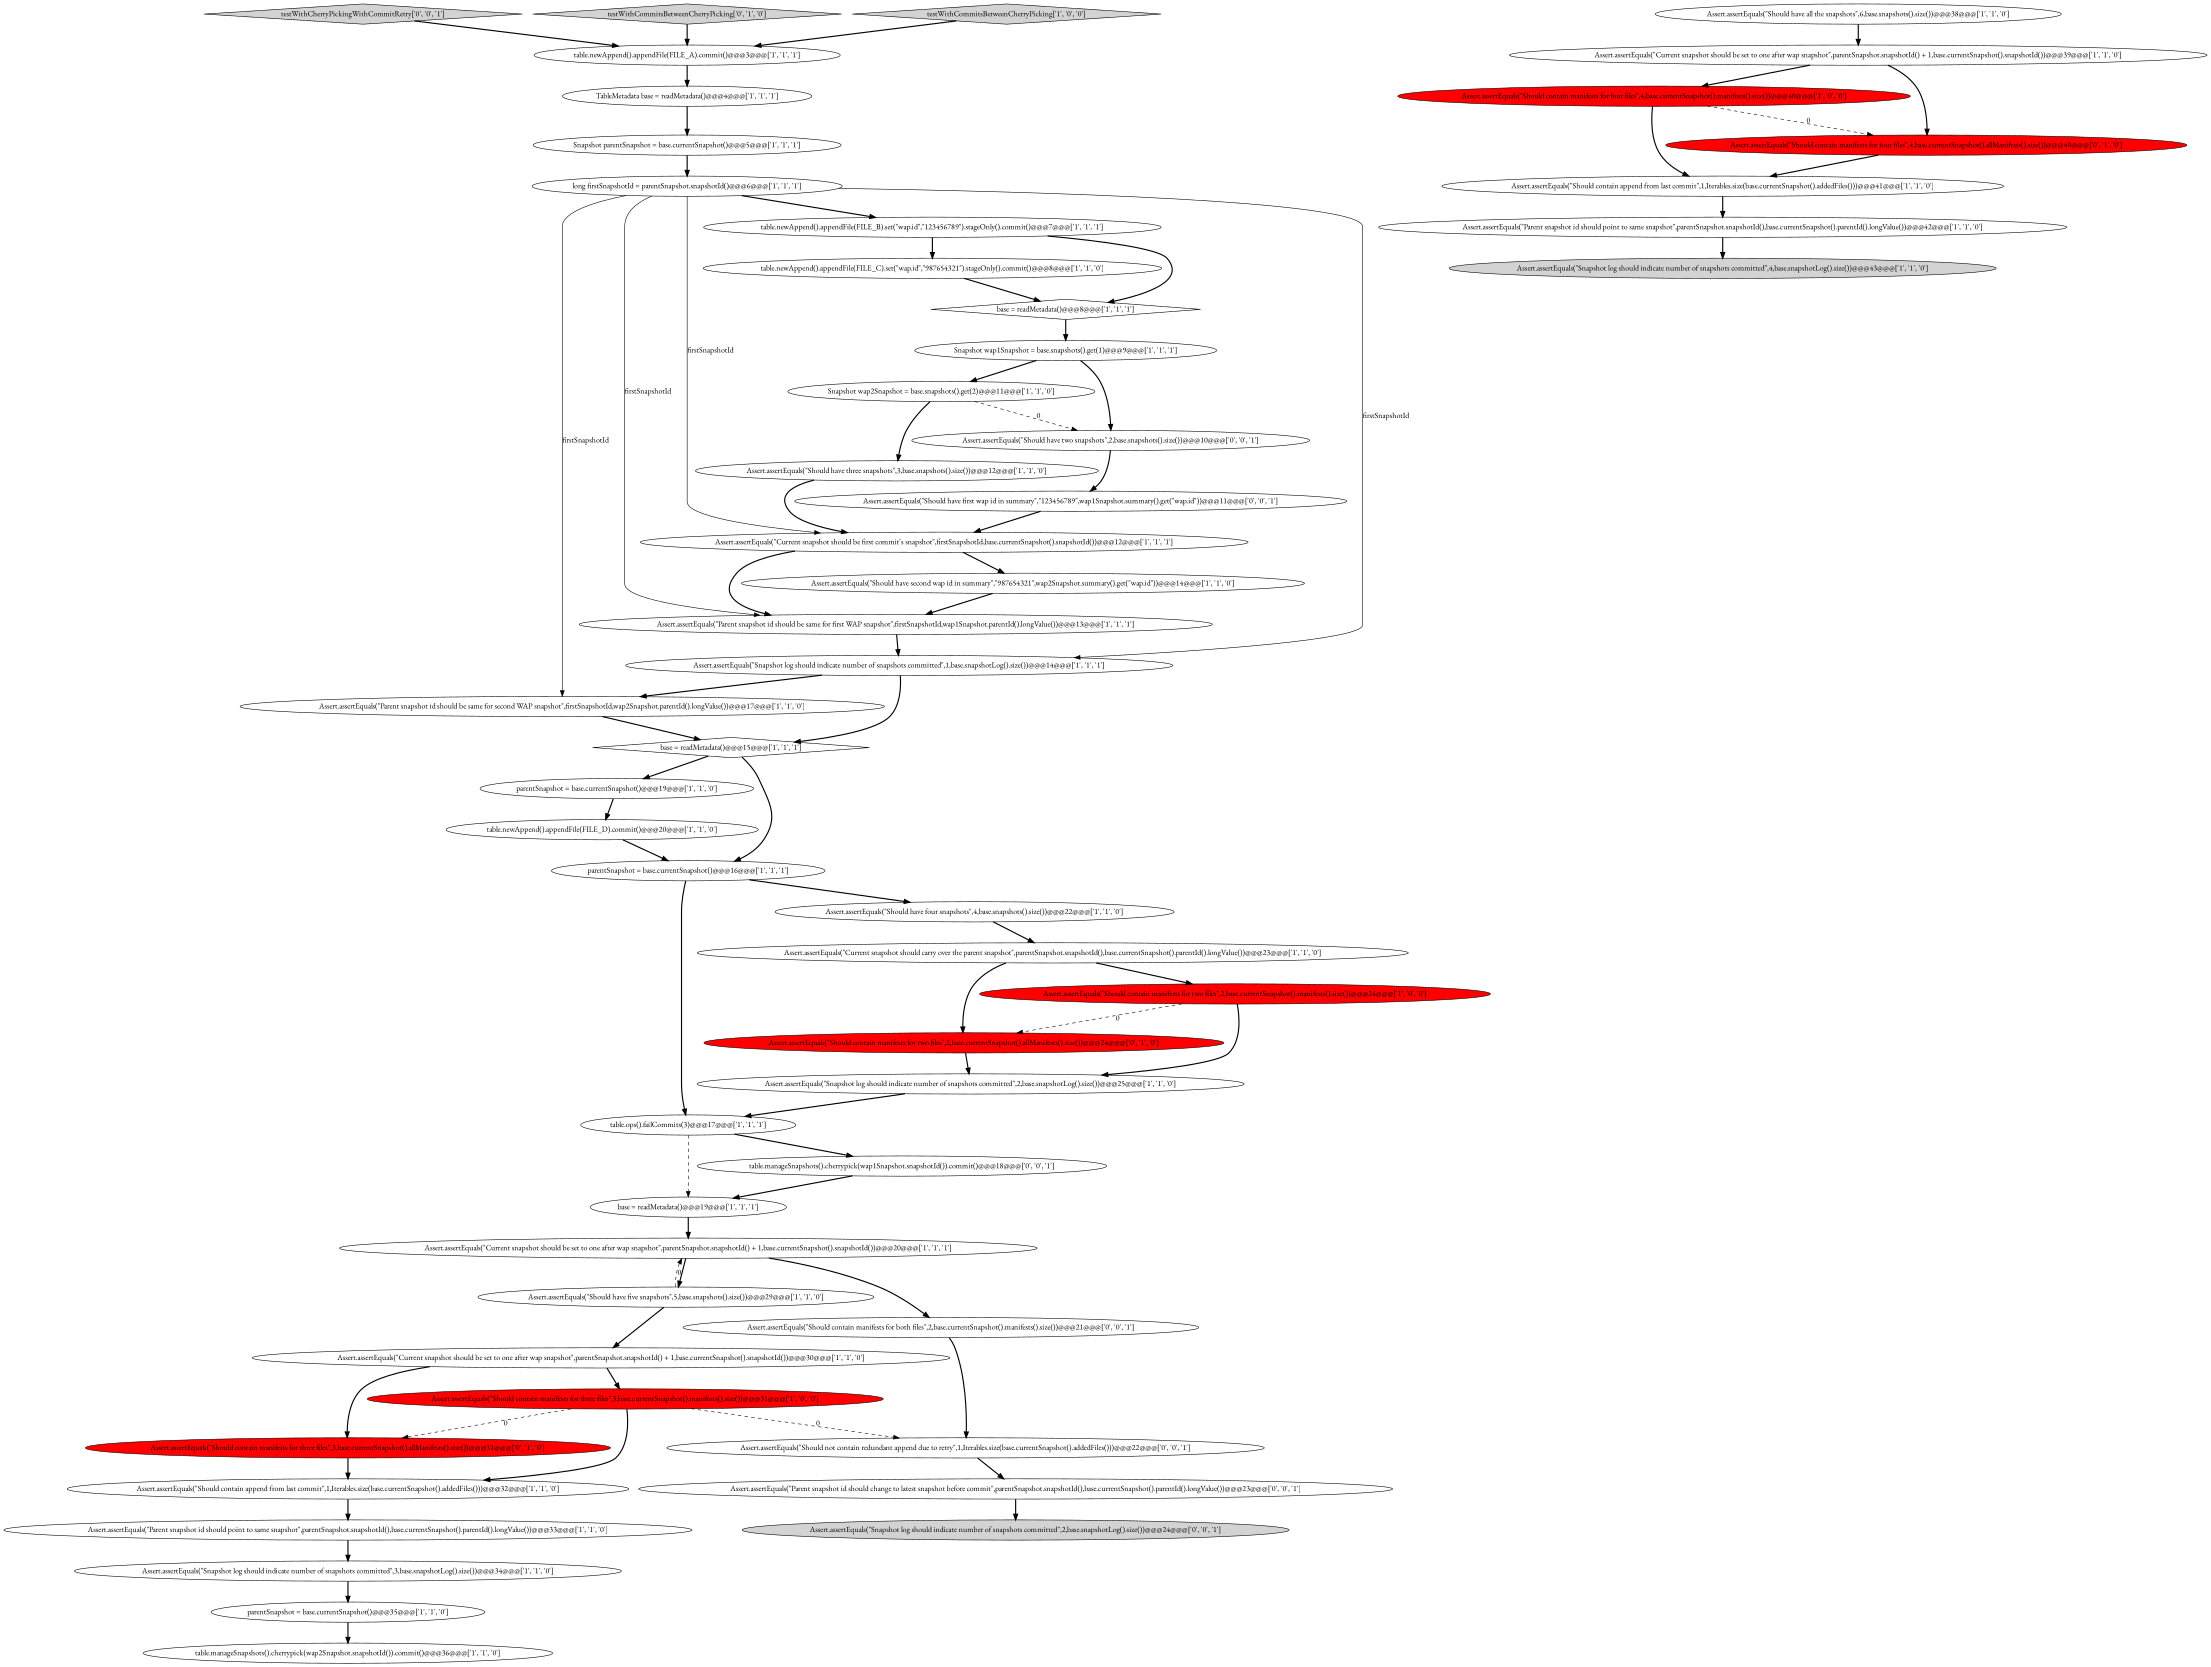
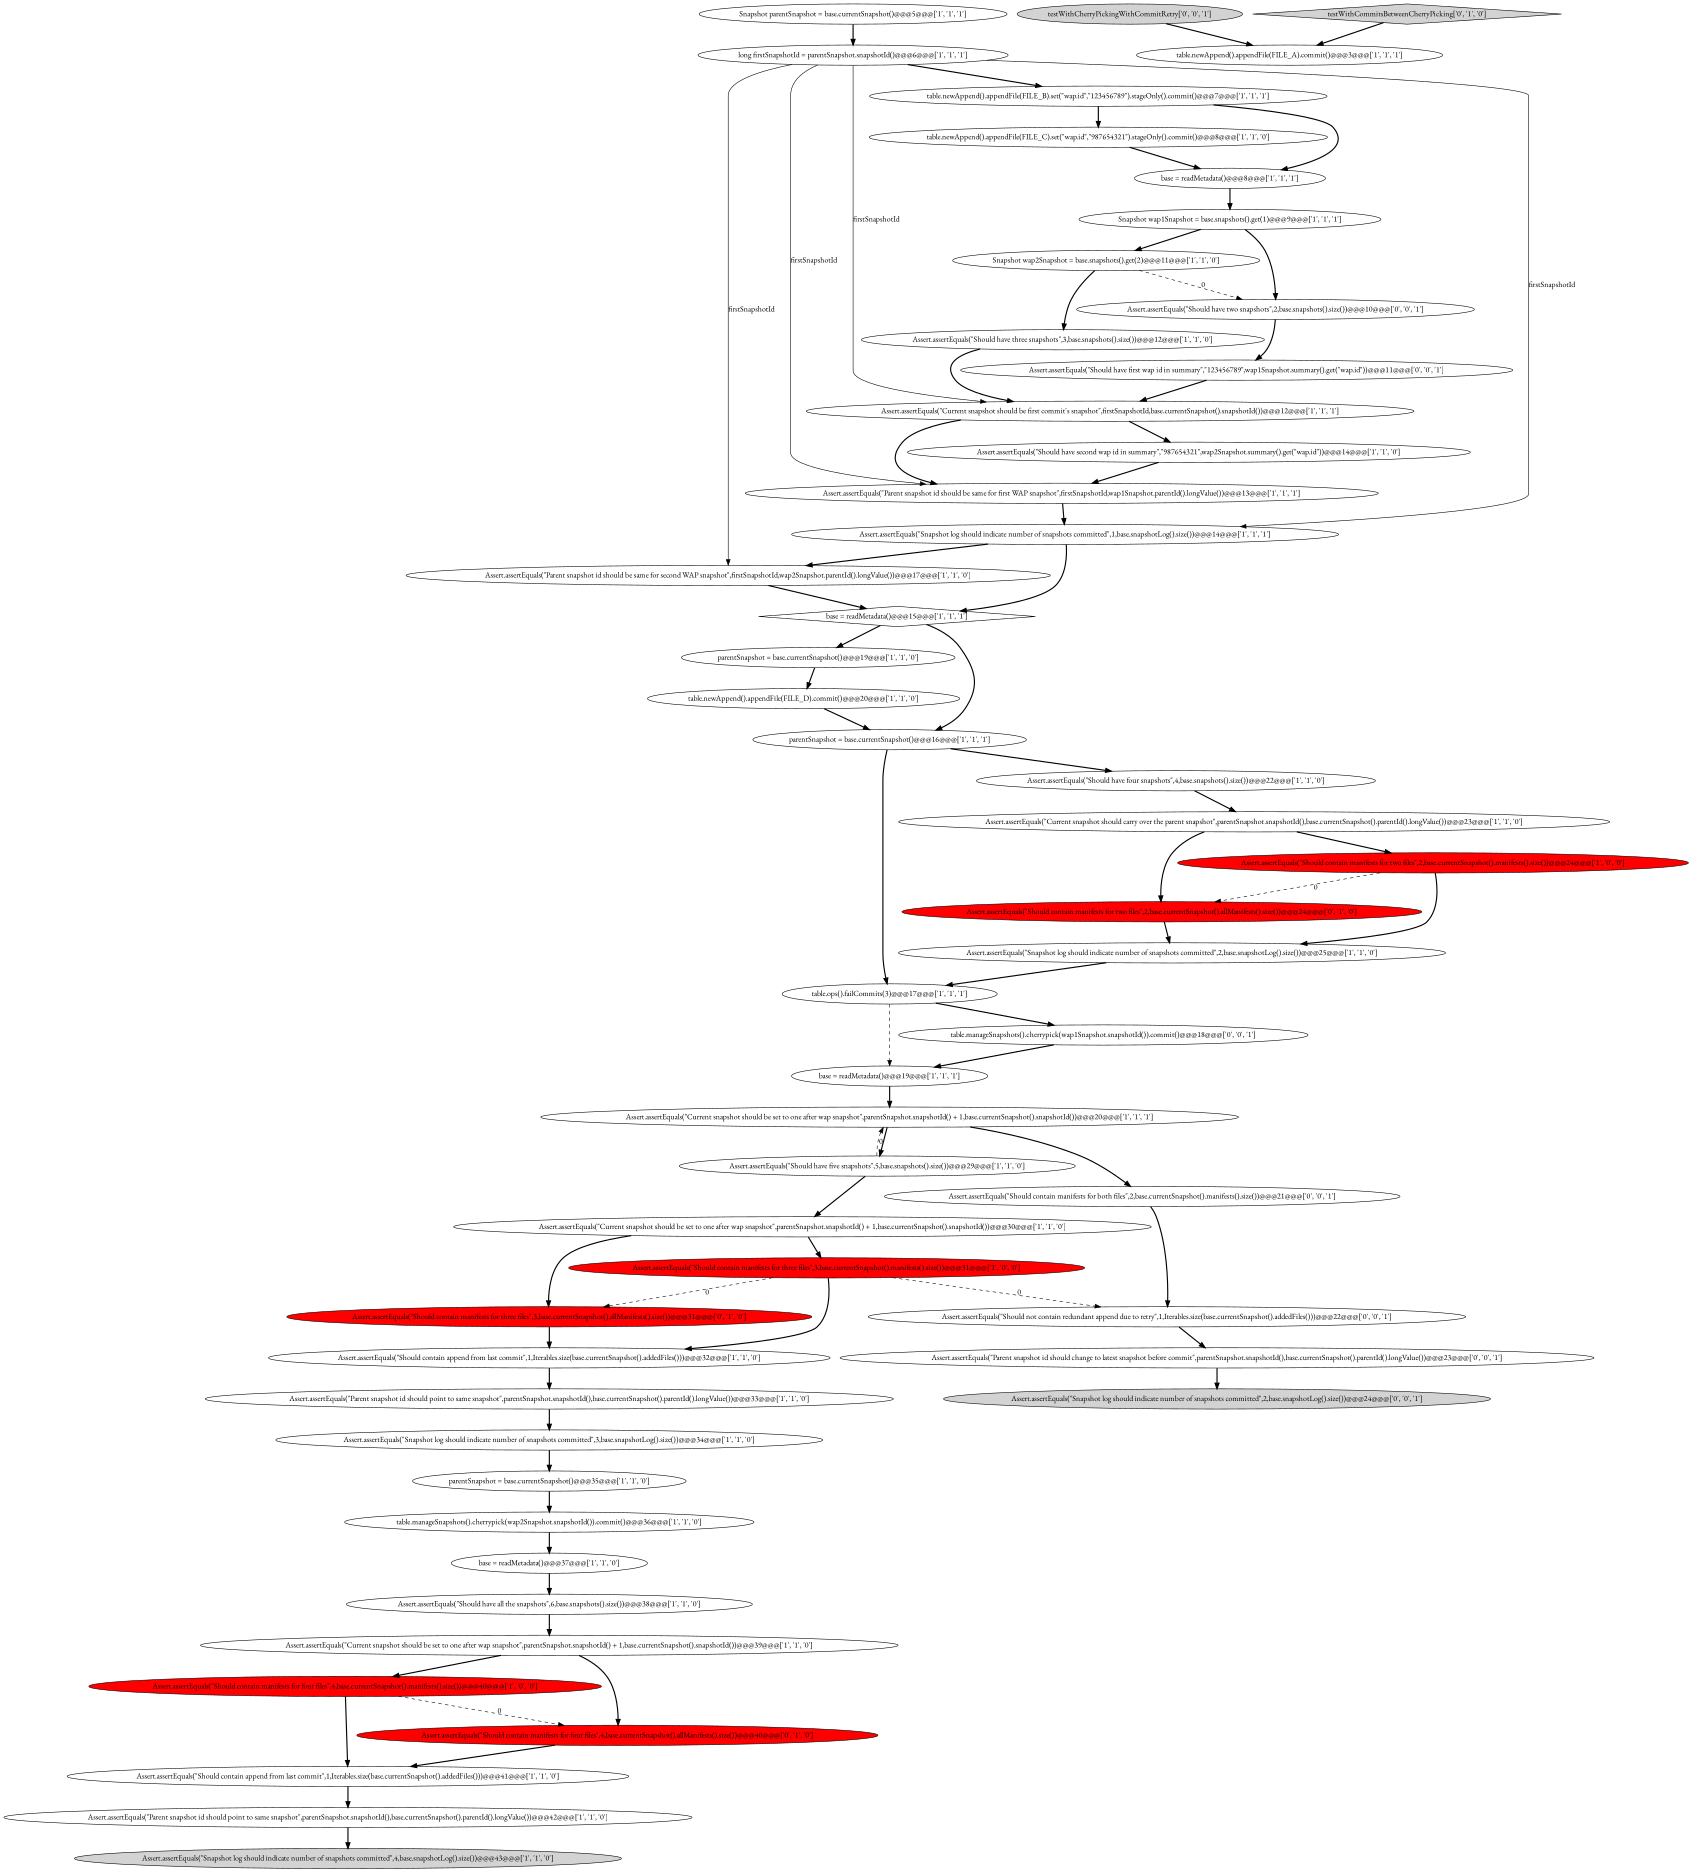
node "testWithCherryPickingWithCommitRetry['0', '0', '1']": shape diamond -> ellipse
node "testWithCommitsBetweenCherryPicking['1', '0', '0']": removed
node "TableMetadata base = readMetadata()@@@4@@@['1', '1', '1']": removed
node "base = readMetadata()@@@8@@@['1', '1', '1']": shape diamond -> ellipse
node "base = readMetadata()@@@37@@@['1', '1', '0']": added
